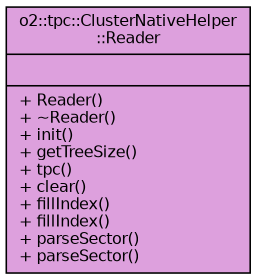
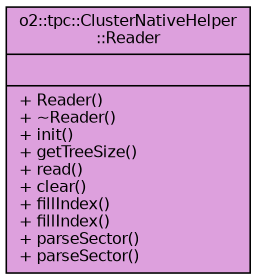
node "o2::tpc::ClusterNativeHelper": text "+ tpc()" -> "+ read()"
